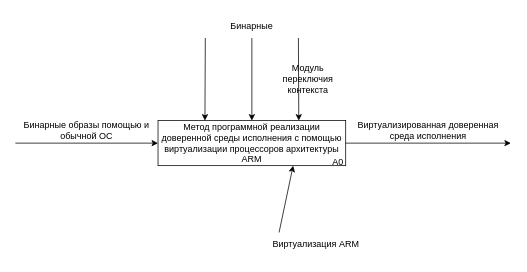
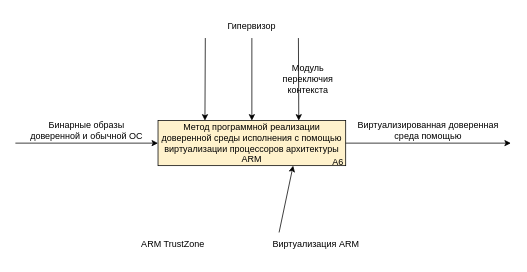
node "Бинарные": label "Бинарные" -> "Гипервизор"
node "Бинарные образы помощью и обычной ОС": label "Бинарные образы помощью и обычной ОС" -> "Бинарные образы доверенной и обычной ОС"
node "Виртуализированная доверенная среда исполнения": label "Виртуализированная доверенная среда исполнения" -> "Виртуализированная доверенная среда помощью"
node "Метод программной реализации доверенной среды исполнения с помощью виртуализации процессоров архитектуры ARM": fillcolor #ffffff -> #fff2cc
node "A0": label "A0" -> "A6"
node "ARM TrustZone": added
